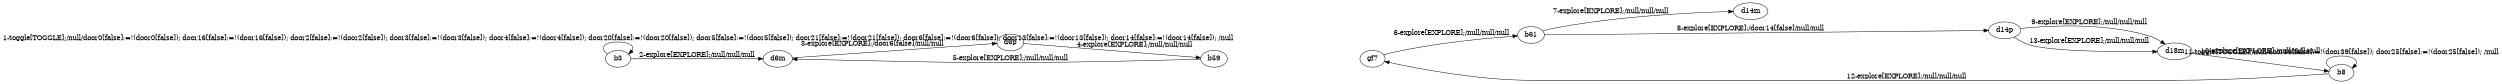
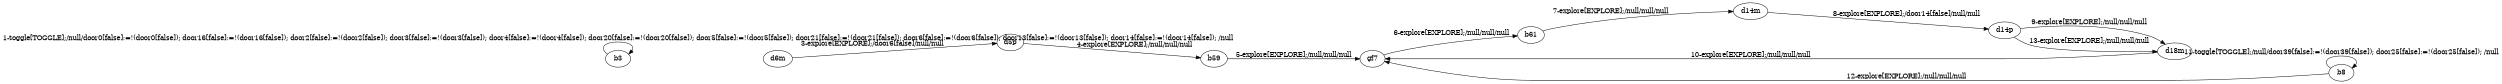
edge "b61" -> "d14p": now "d14m" -> "d14p"
node "d6p": label "d6p" -> "d5p"
edge "b3" -> "d6m": removed, label "2-explore[EXPLORE];/null/null/null"
edge "d18m" -> "b8": now "d18m" -> "gf7"
edge "b59" -> "d6m": now "b59" -> "gf7"
